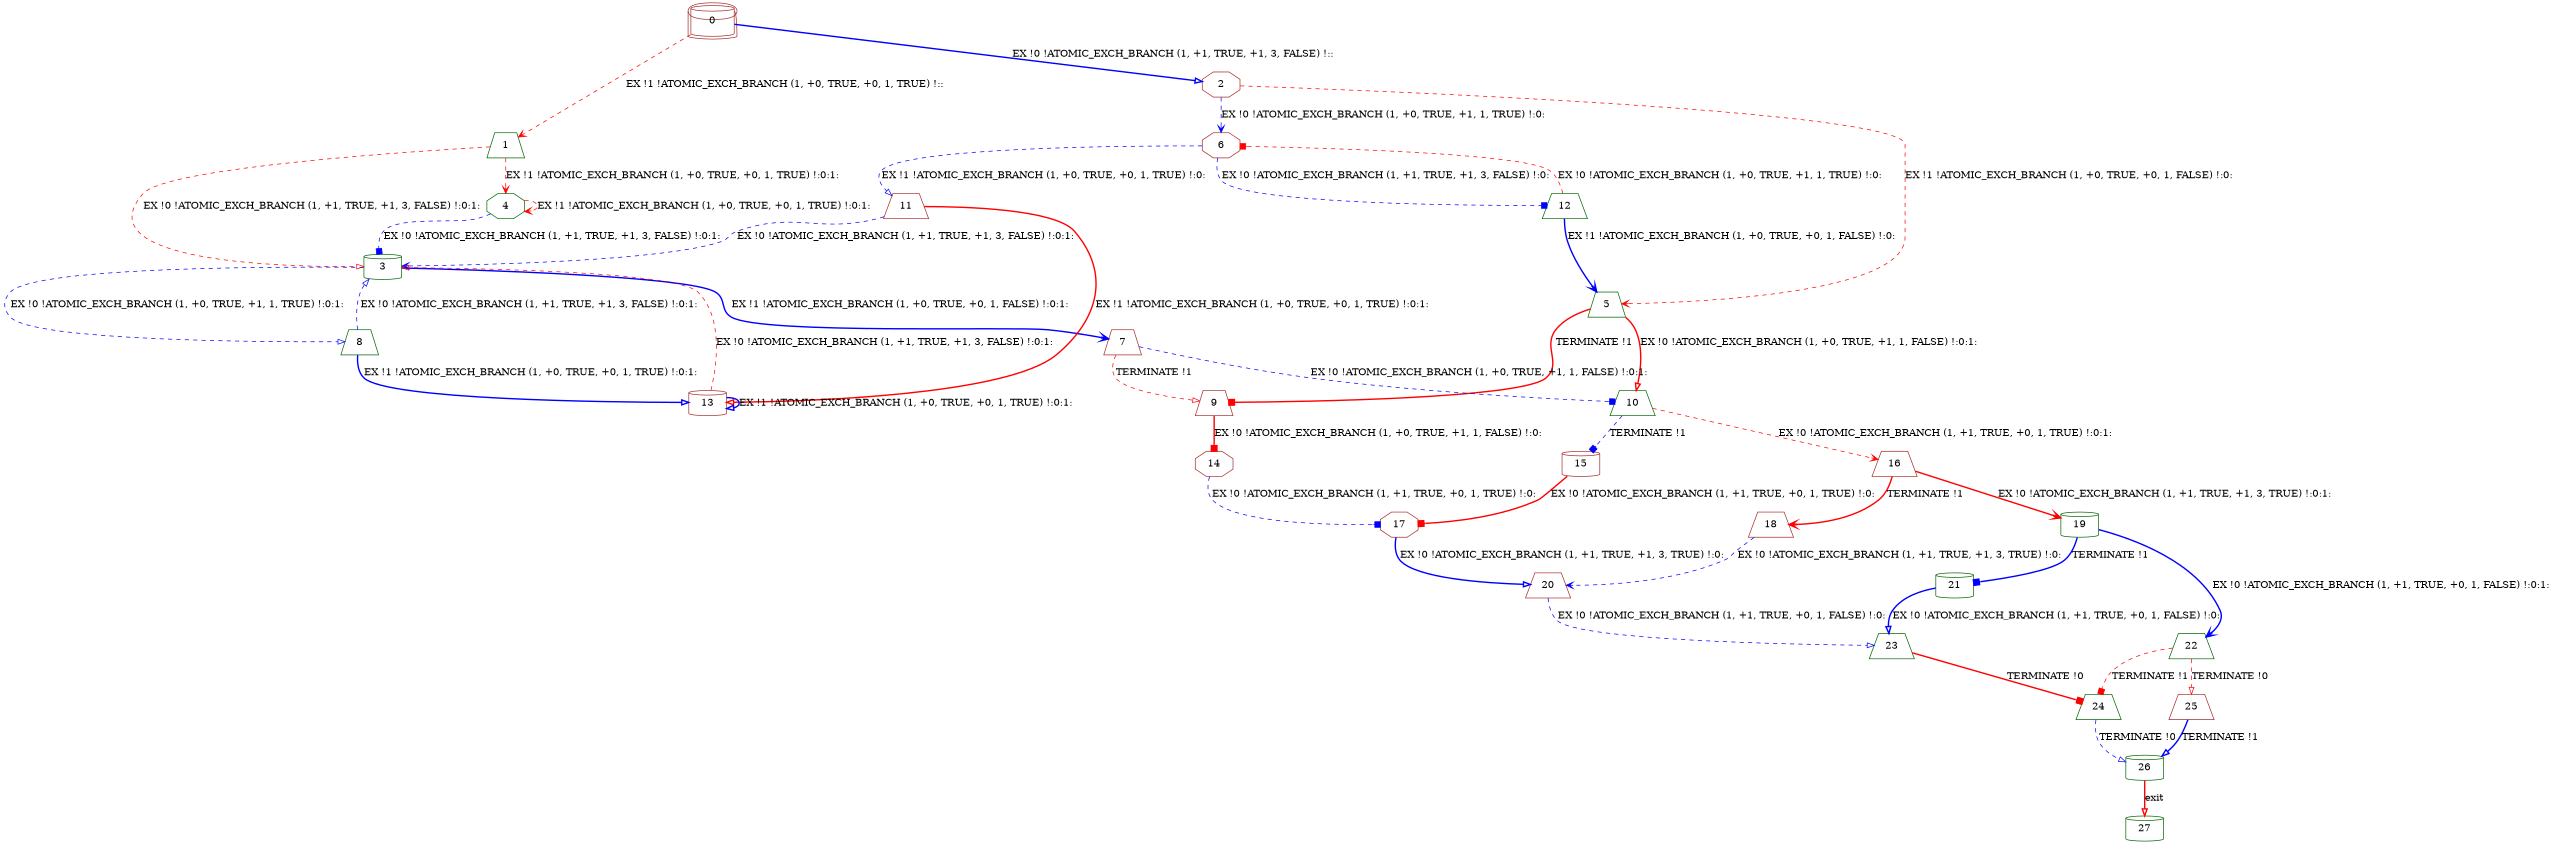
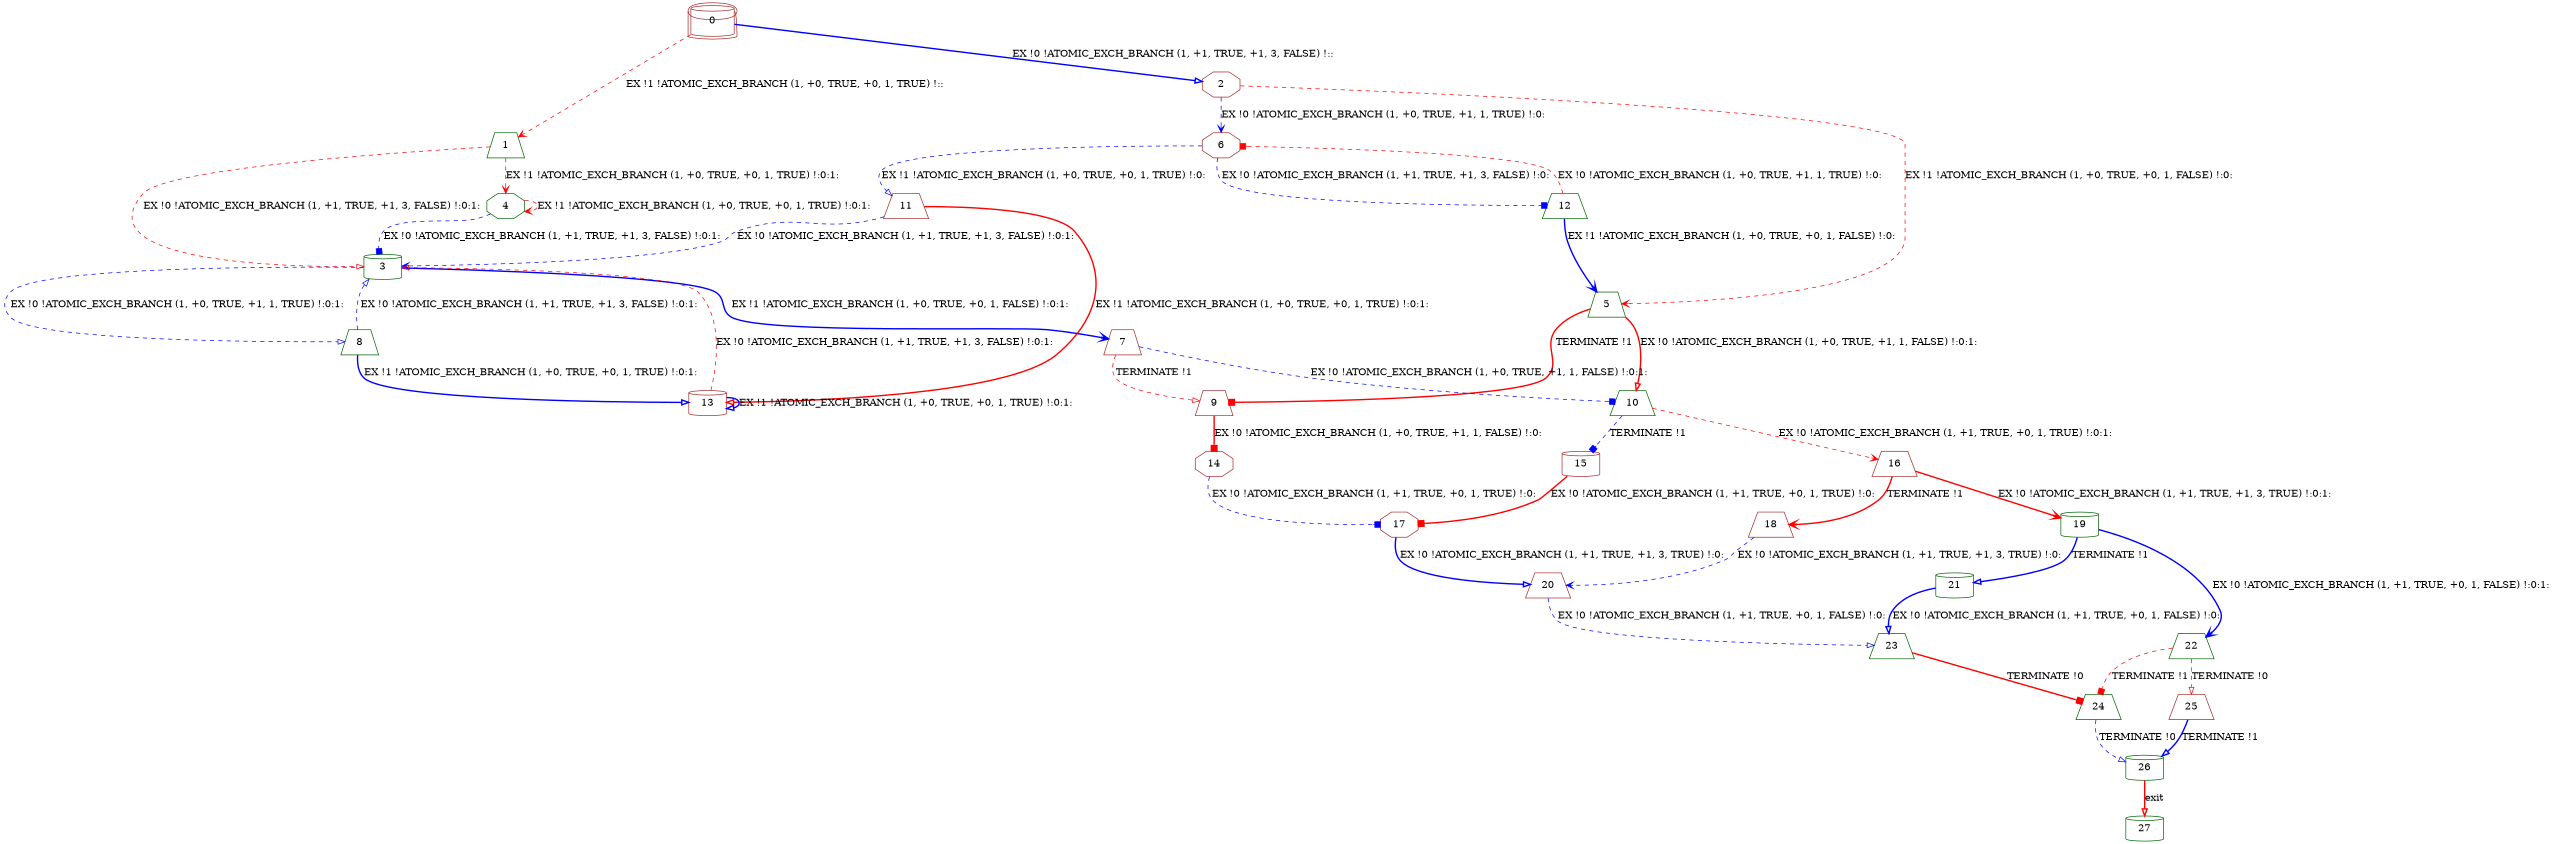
edge "19" -> "21": arrowhead box -> onormal
